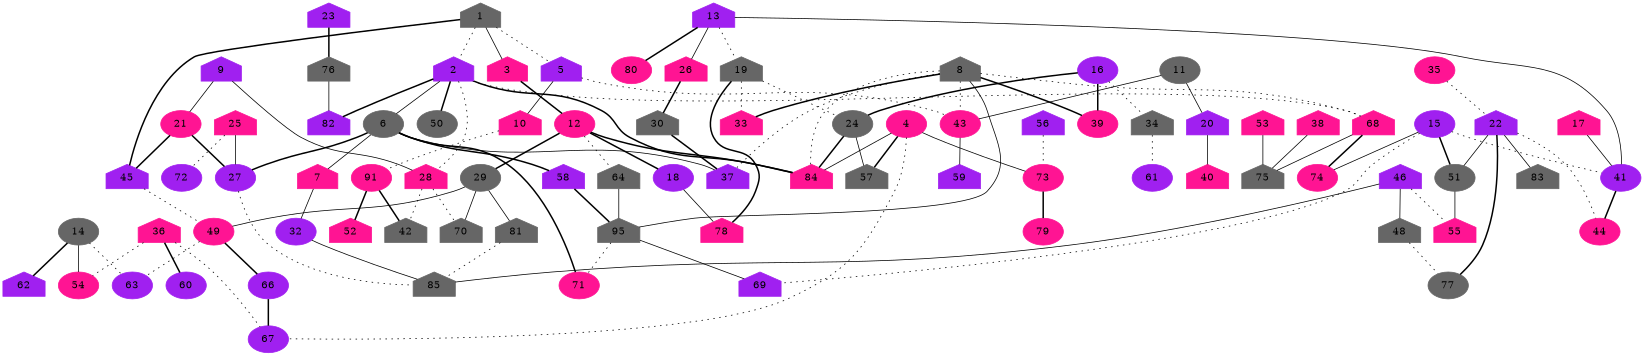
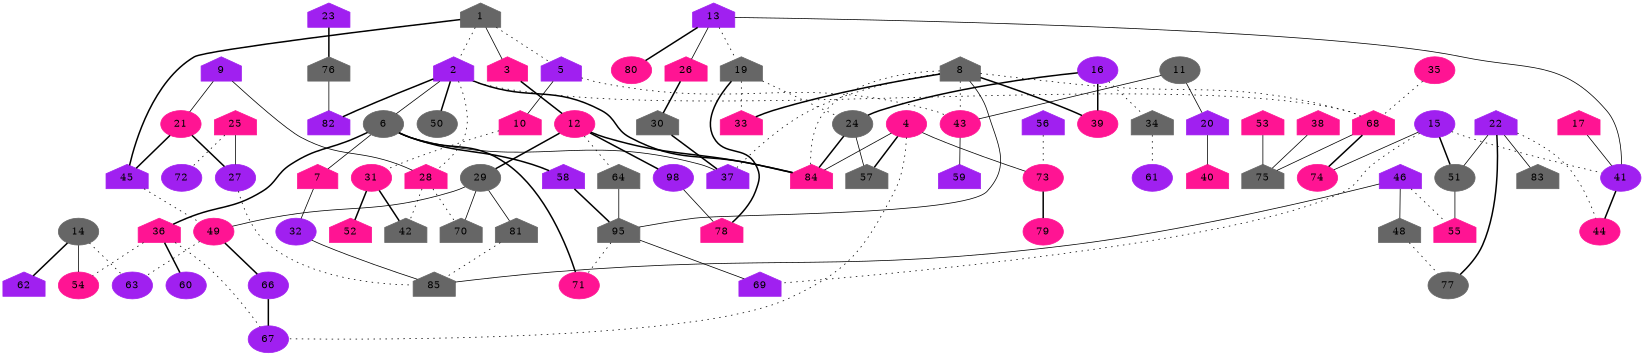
edge "35" -- "22": now "35" -- "68"
edge "6" -- "27": now "6" -- "36"
node "91": label "91" -> "31"
node "18": label "18" -> "98"
